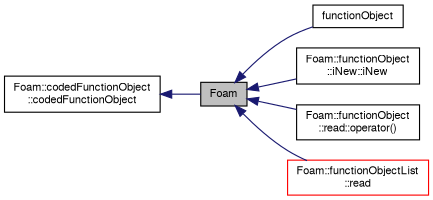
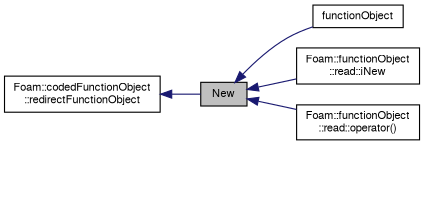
node "Foam::functionObject ::iNew::iNew": label "Foam::functionObject ::iNew::iNew" -> "Foam::functionObject ::read::iNew"
node "Foam::codedFunctionObject ::codedFunctionObject": label "Foam::codedFunctionObject ::codedFunctionObject" -> "Foam::codedFunctionObject ::redirectFunctionObject"
node "Foam": label "Foam" -> "New"
node "Foam::functionObjectList ::read": removed
